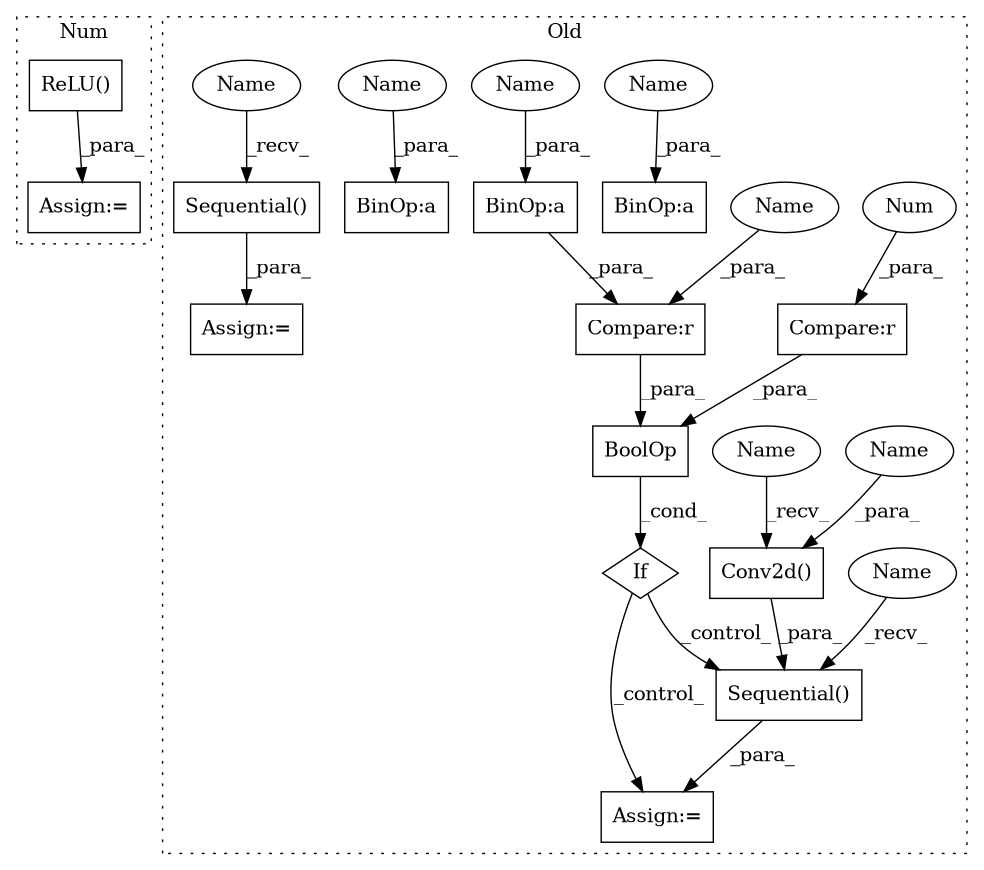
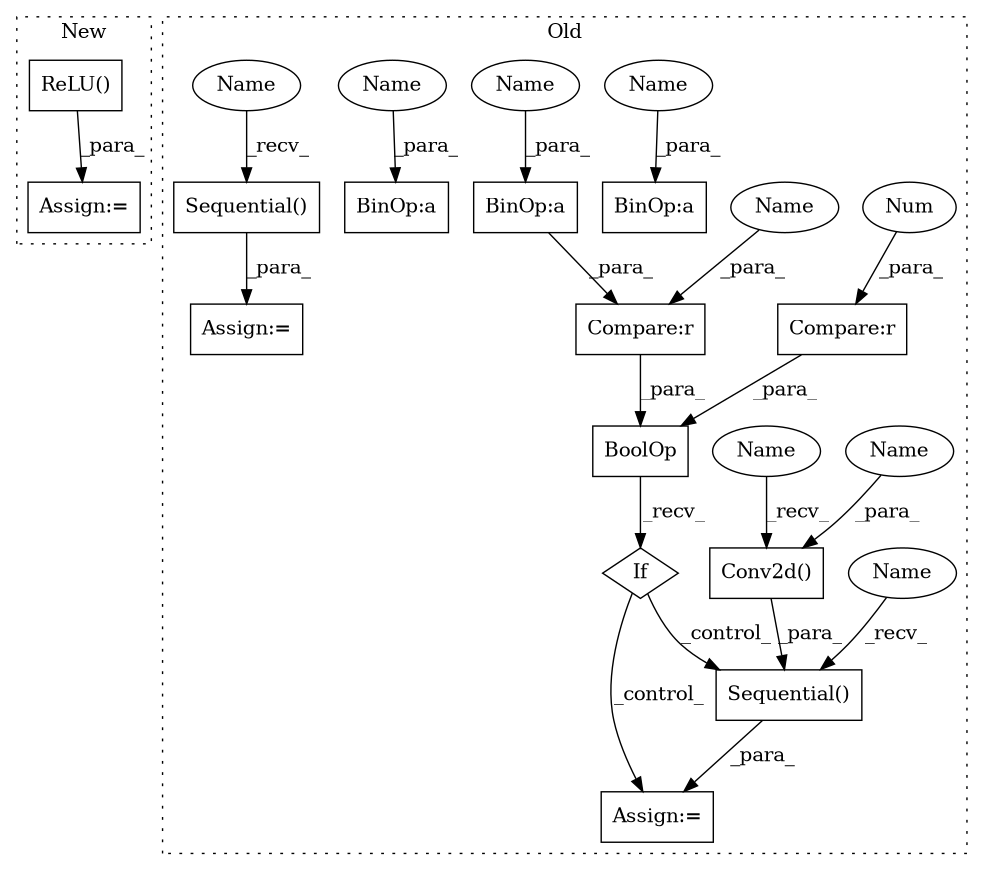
cluster "Num": label "Num" -> "New"
edge "BoolOp" -> "If": label "_cond_" -> "_recv_"
